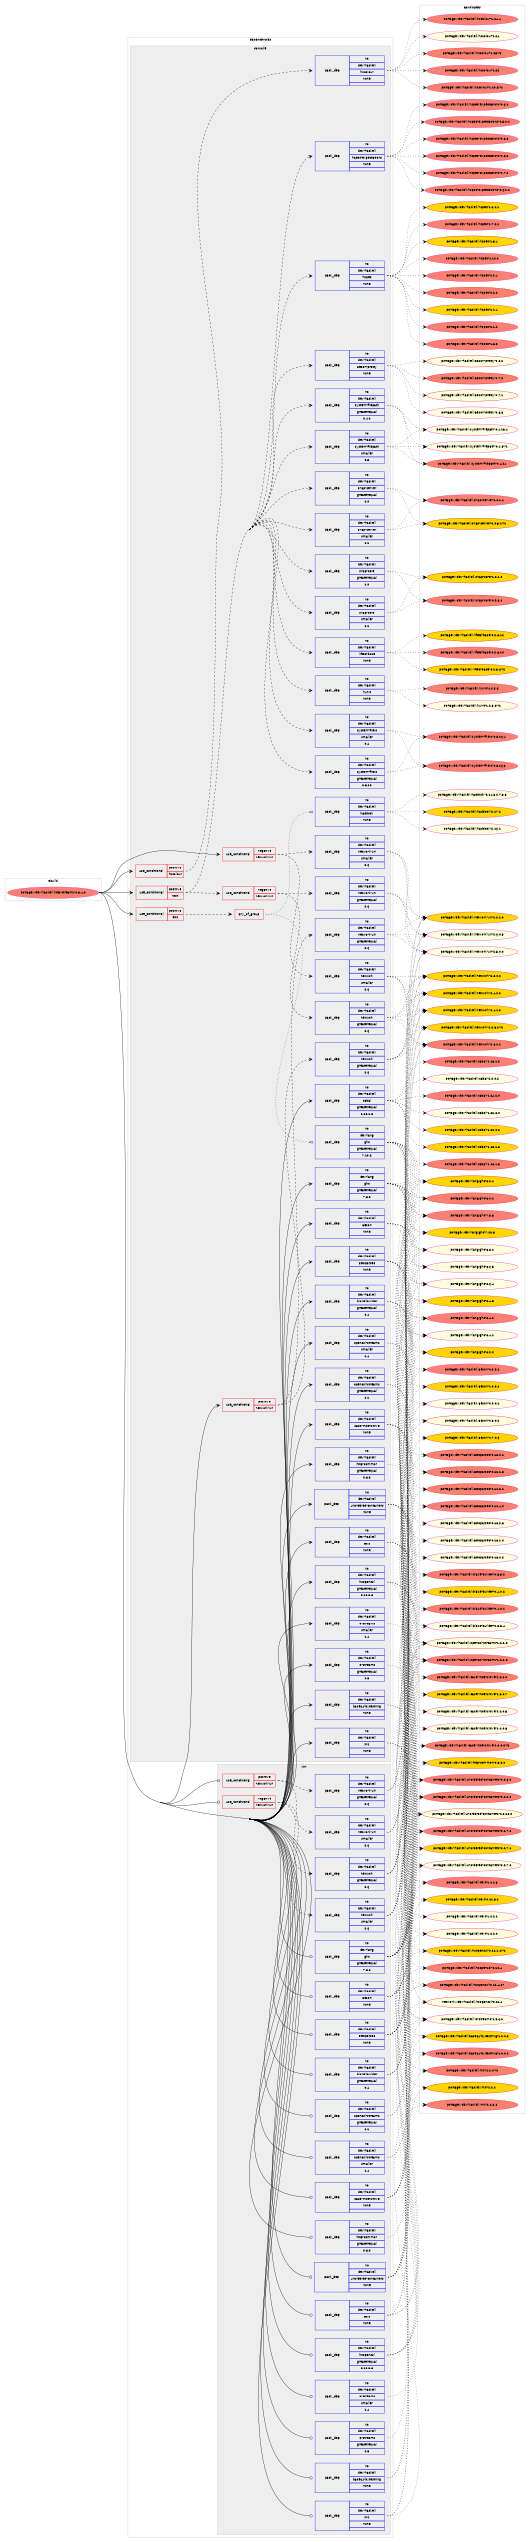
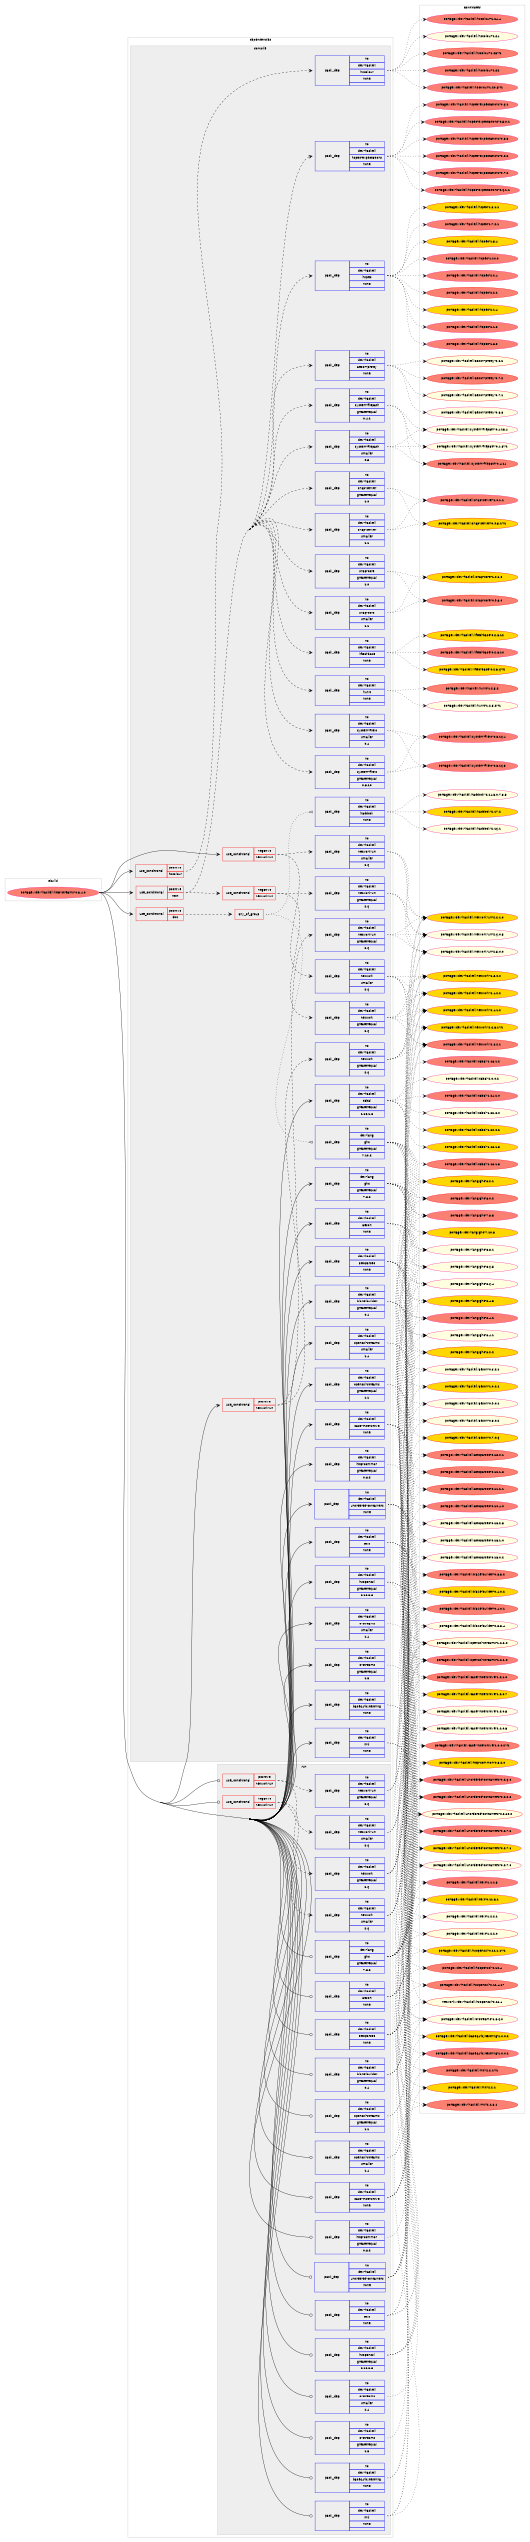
node "portage://dev-haskell/aeson-0.6.2.1": fillcolor salmon -> lightyellow
